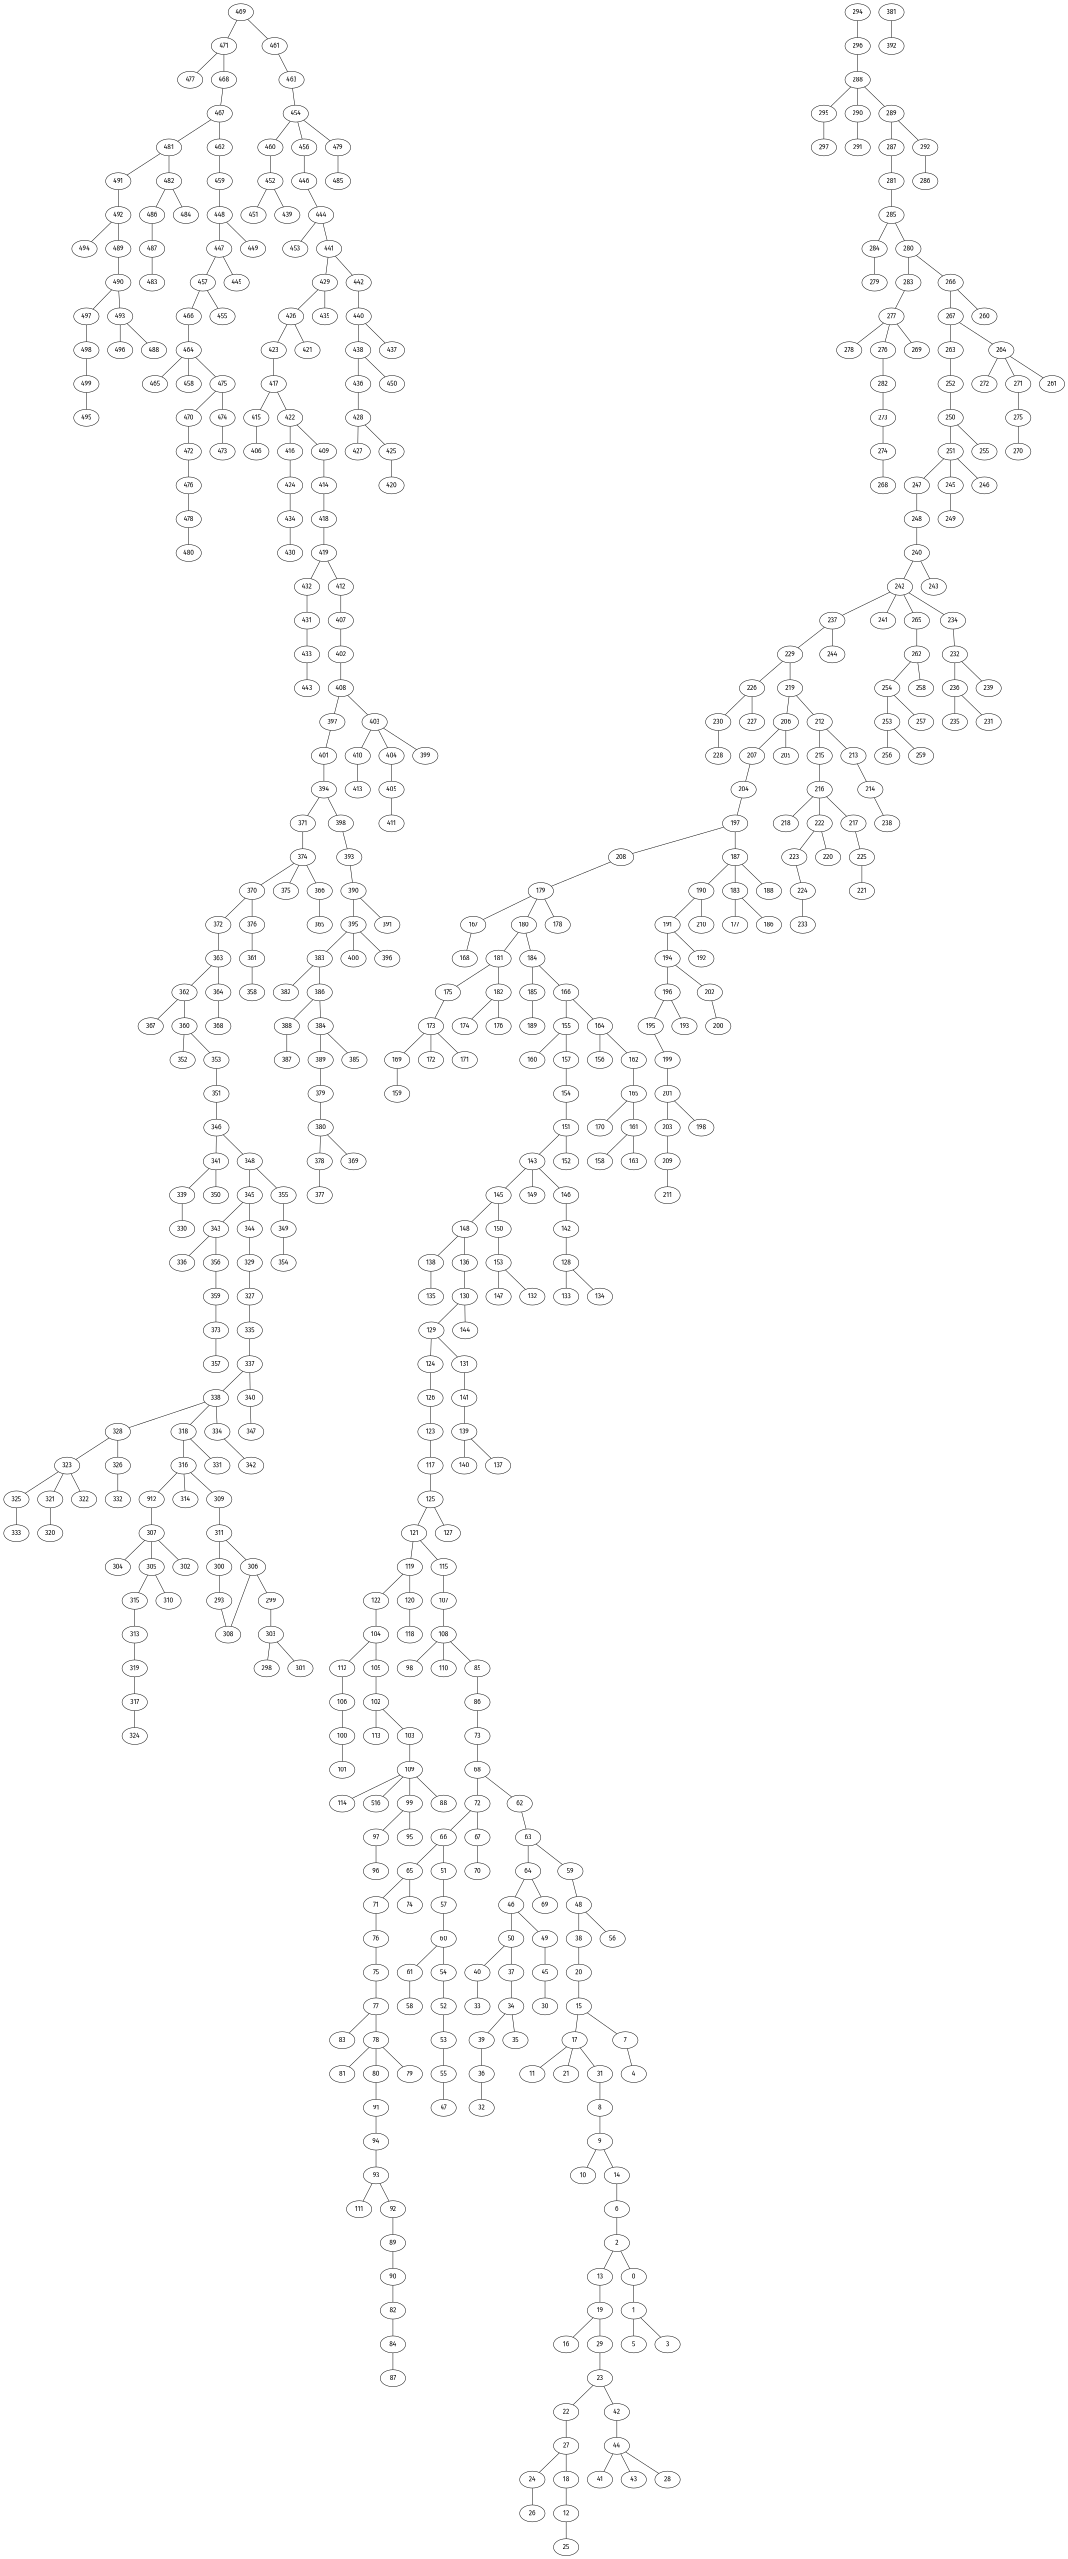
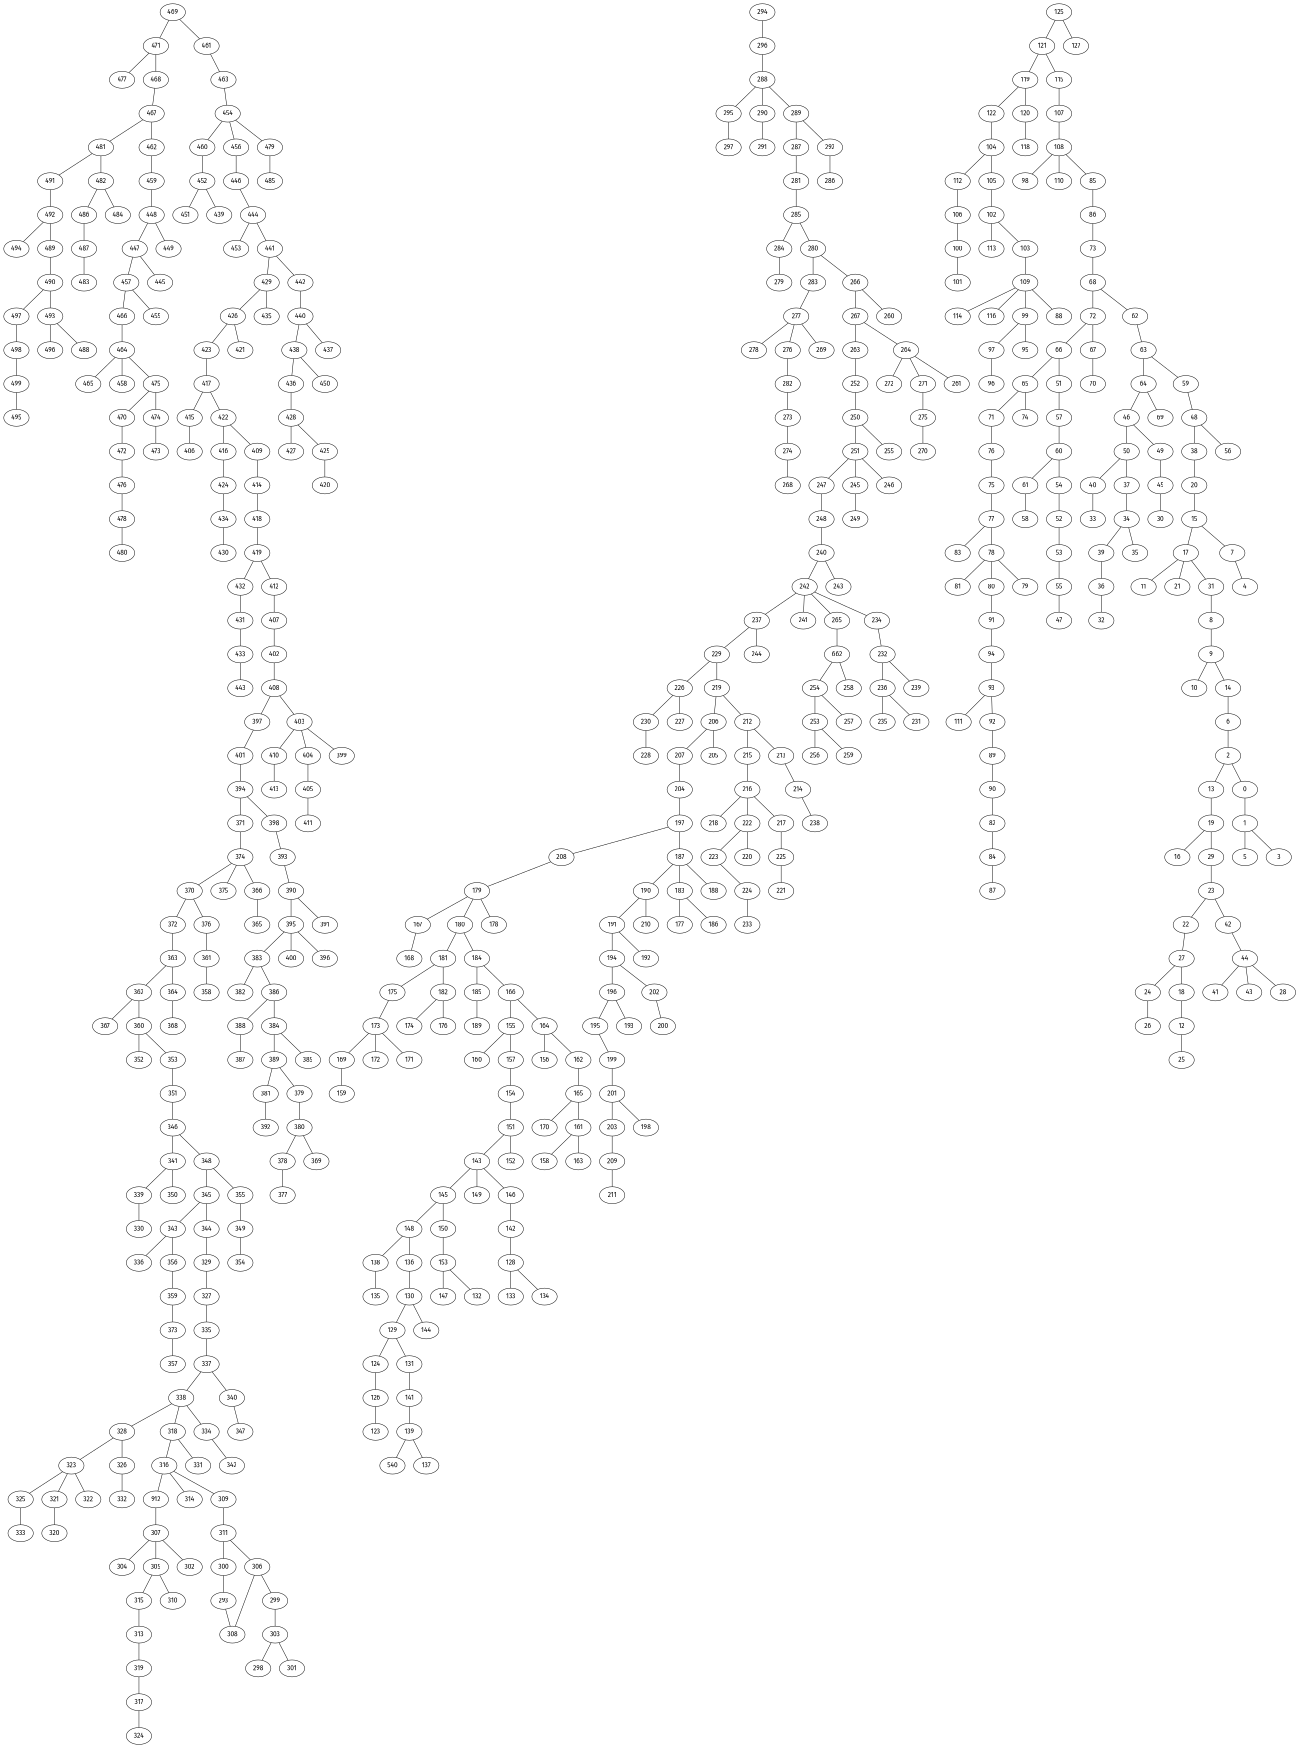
node "262": label "262" -> "662"
edge "389" -- "381": added
node "117": removed
node "140": label "140" -> "540"
node "516": label "516" -> "116"
